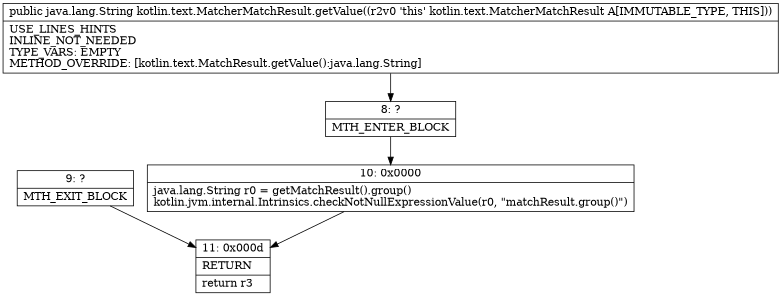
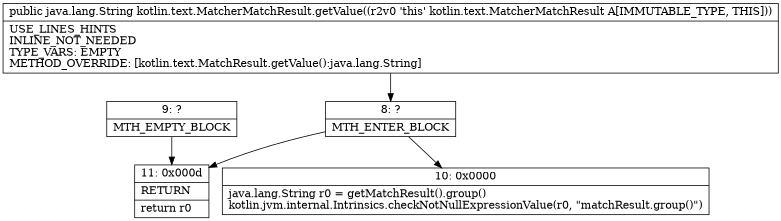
node "9: ?": text "MTH_EXIT_BLOCK" -> "MTH_EMPTY_BLOCK"
edge "10: 0x0000" -> "11: 0x000d": now "8: ?" -> "11: 0x000d"
node "11: 0x000d": text "return r3" -> "return r0"
